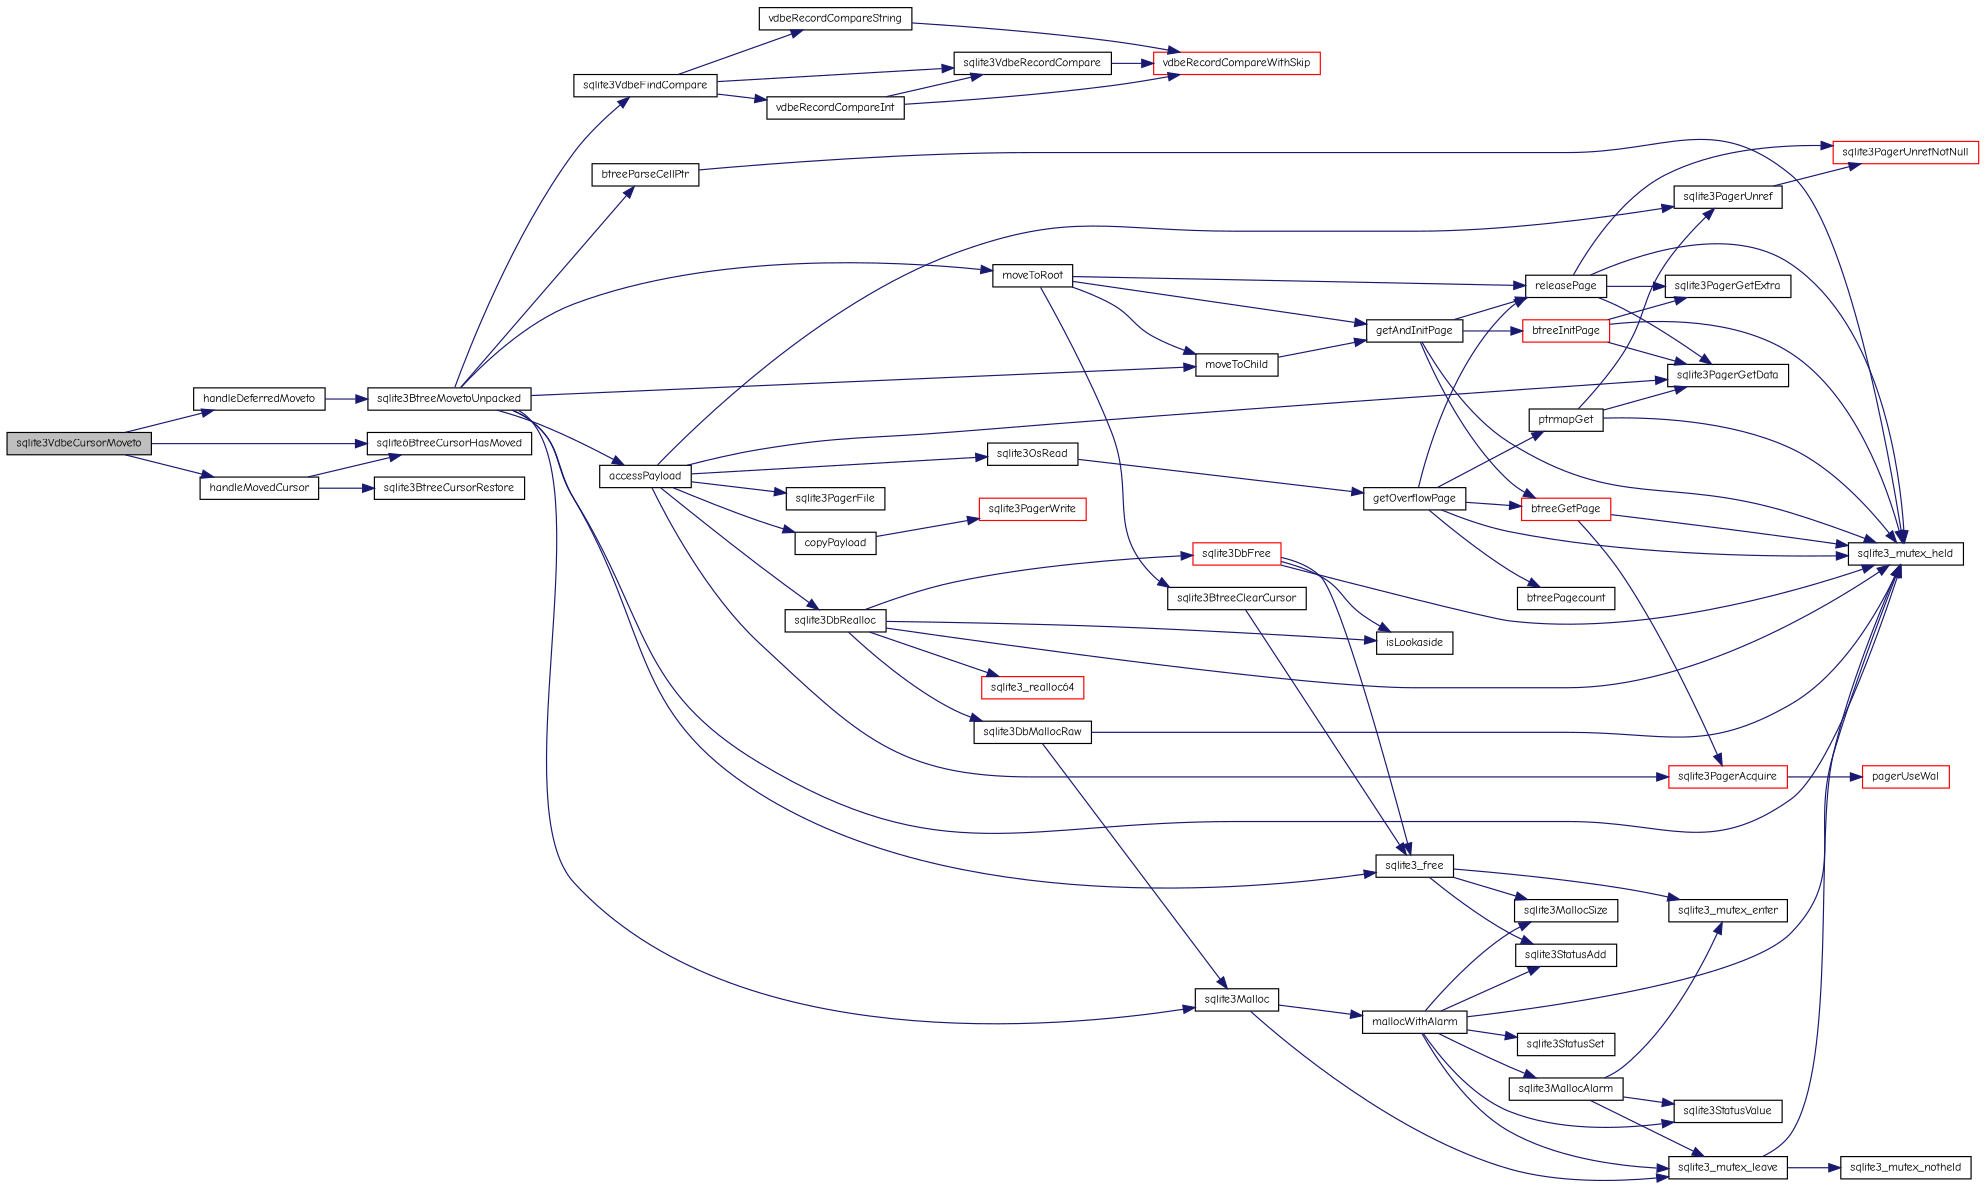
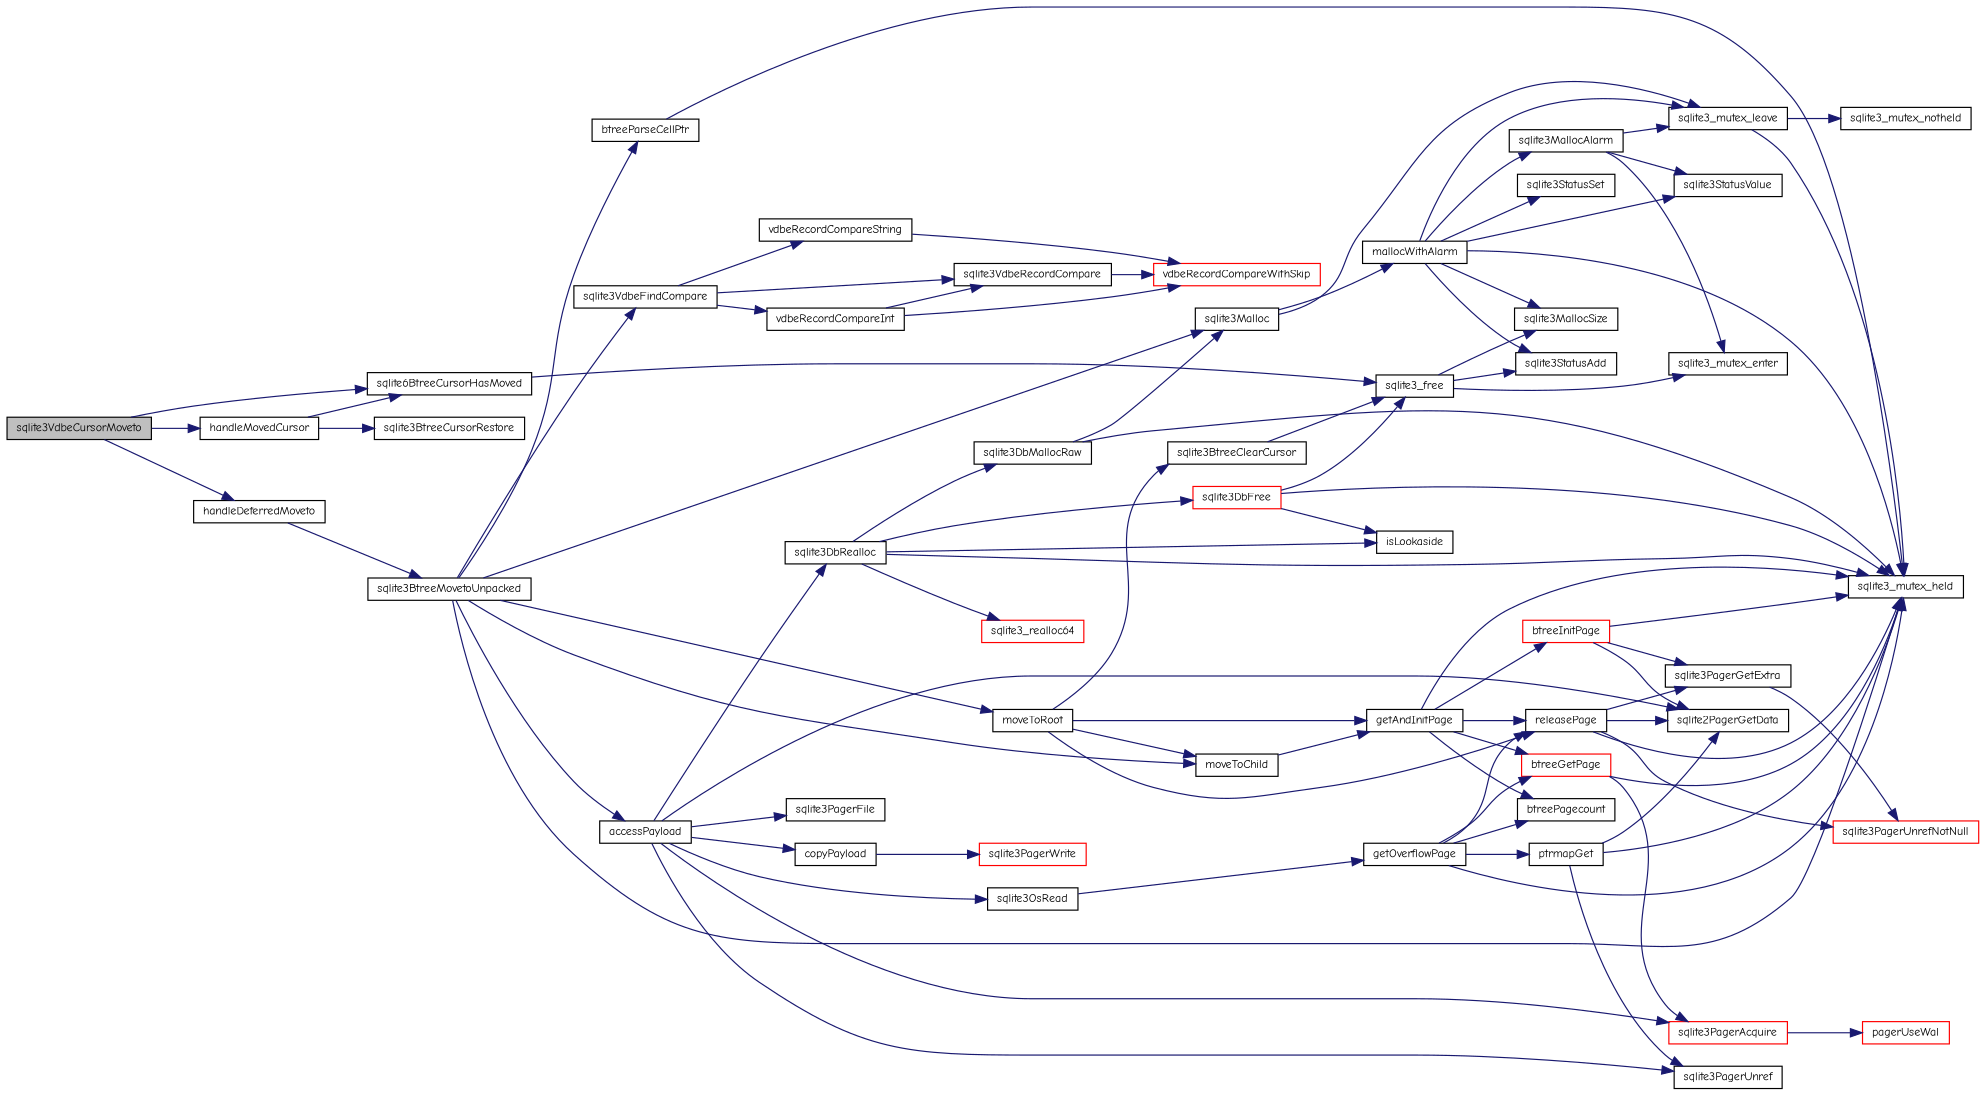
edge "sqlite3PagerUnref" -> "sqlite3PagerUnrefNotNull": now "sqlite3PagerGetExtra" -> "sqlite3PagerUnrefNotNull"
node "sqlite3PagerGetData": label "sqlite3PagerGetData" -> "sqlite2PagerGetData"
edge "getAndInitPage" -> "btreePagecount": added
edge "sqlite3BtreeMovetoUnpacked" -> "sqlite3_free": now "sqlite6BtreeCursorHasMoved" -> "sqlite3_free"
